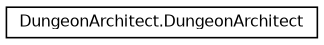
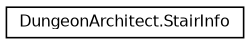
node "DungeonArchitect.DungeonArchitect": label "DungeonArchitect.DungeonArchitect" -> "DungeonArchitect.StairInfo"
